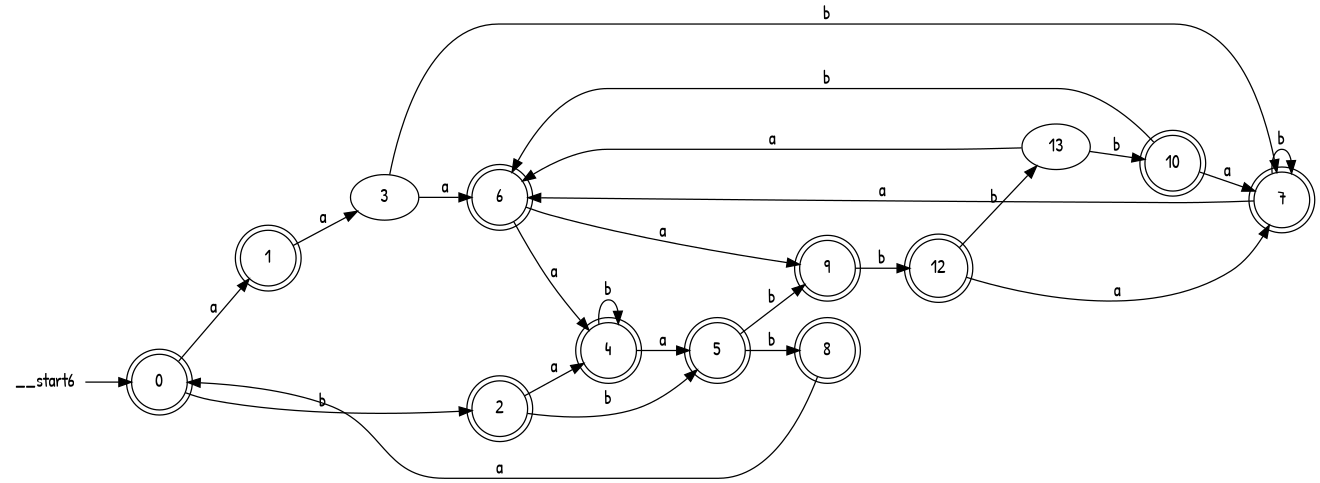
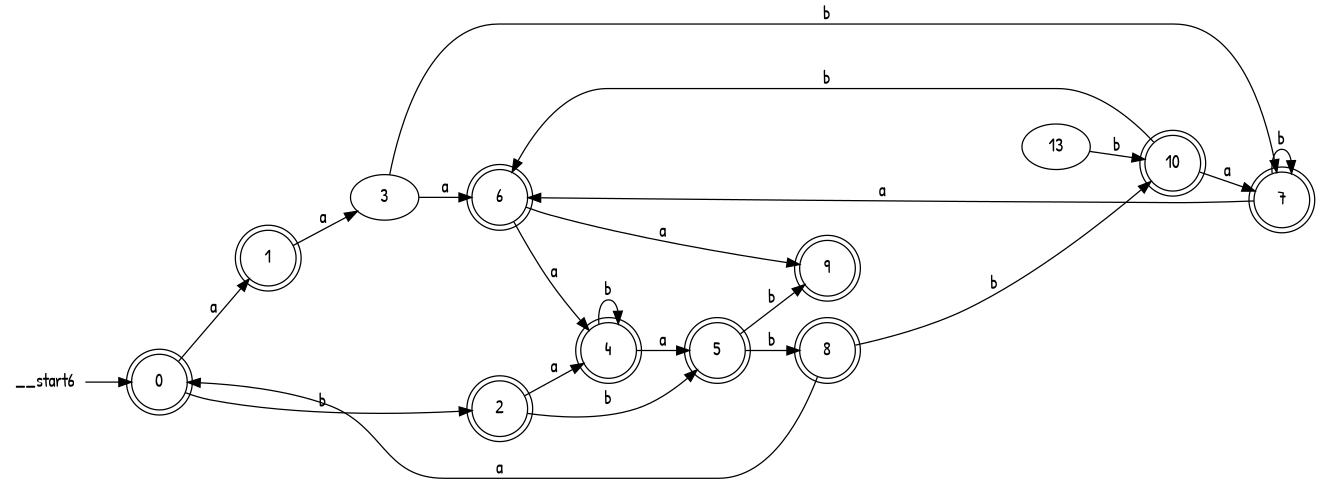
edge "13" -> "6": removed, label "a"
node "12": removed
edge "8" -> "10": added, label "b"
